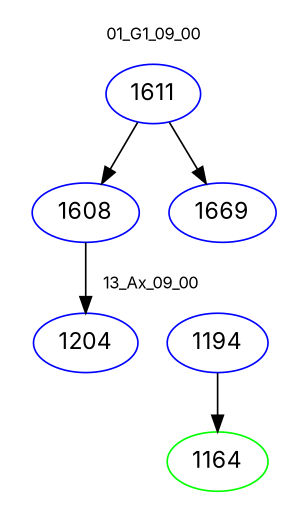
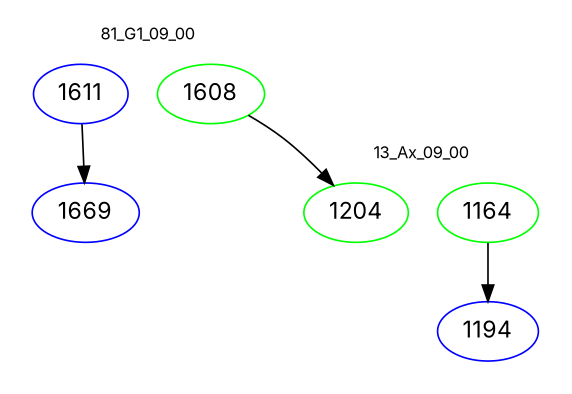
cluster "01_G1_09_00": label "01_G1_09_00" -> "81_G1_09_00"
edge "1611" -> "1608": removed
node "1608": color blue -> green
node "1204": color blue -> green
edge "1194" -> "1164": reversed
